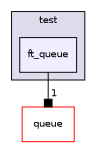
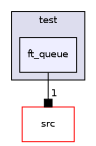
node "queue": label "queue" -> "src"
